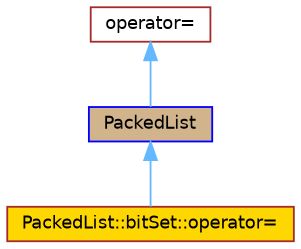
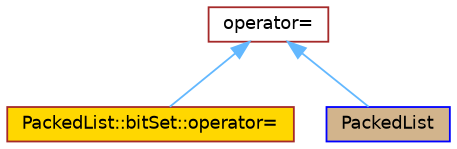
edge "PackedList::bitSet::operator=" -> "PackedList": now "PackedList::bitSet::operator=" -> "operator="
